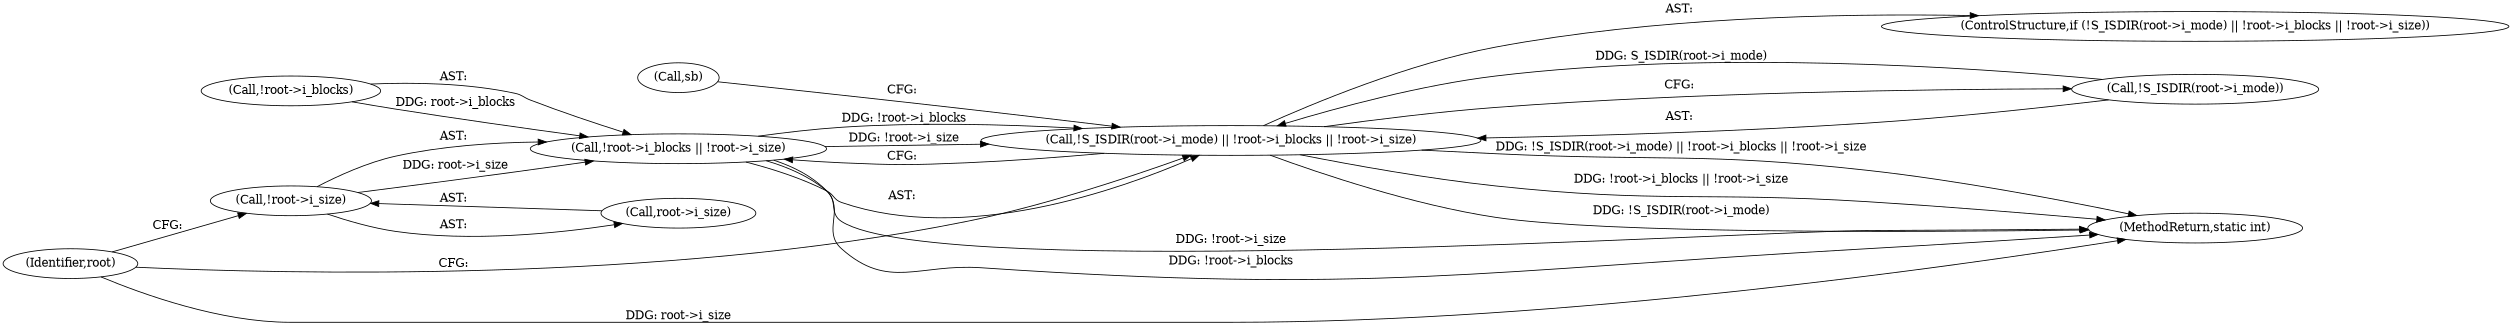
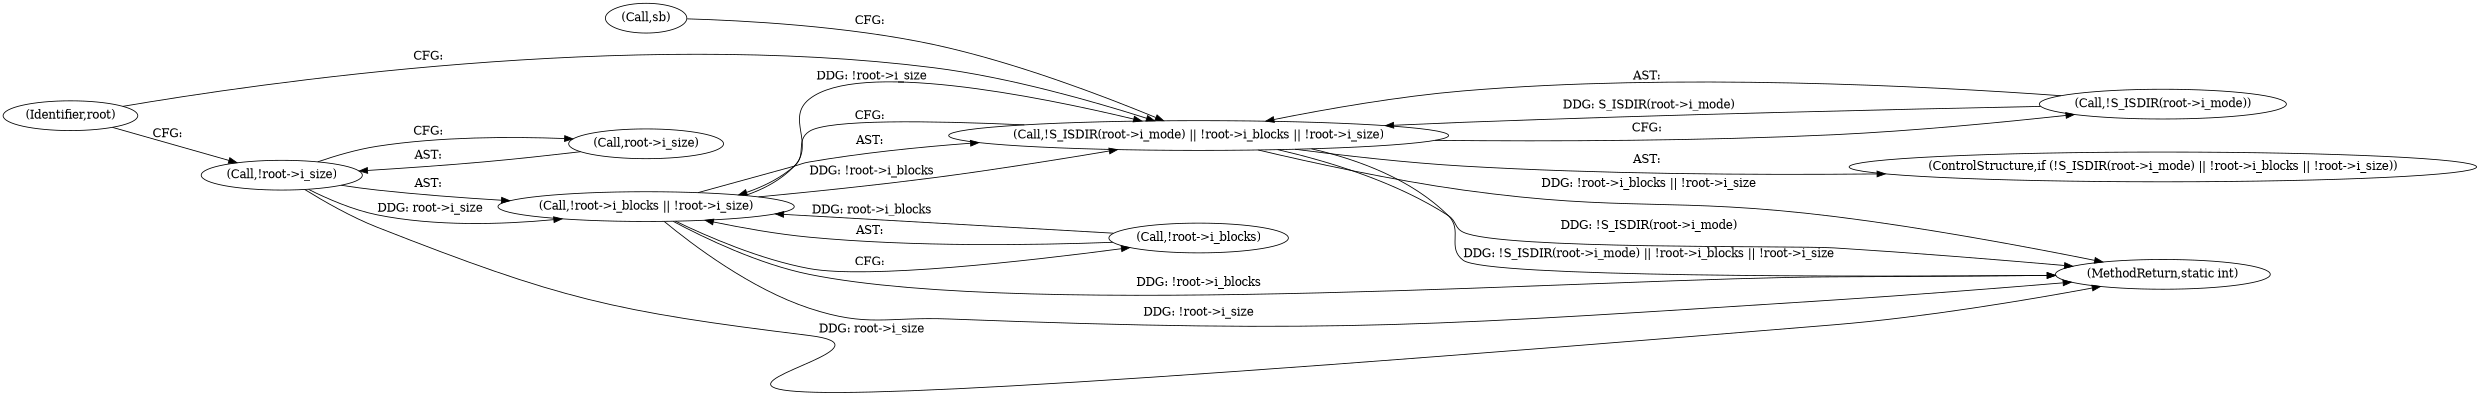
edge "(Call,!root->i_size)" -> "(Call,root->i_size)": label "AST: " -> "CFG: "
edge "(Call,!root->i_blocks || !root->i_size)" -> "(Call,!root->i_blocks)": added, label "CFG:"
edge "(Identifier,root)" -> "(MethodReturn,static int)": now "(Call,!root->i_size)" -> "(MethodReturn,static int)"
